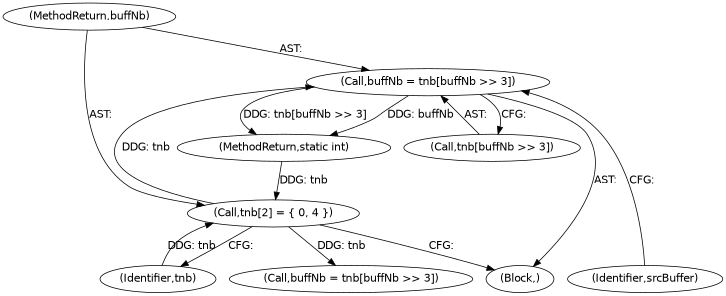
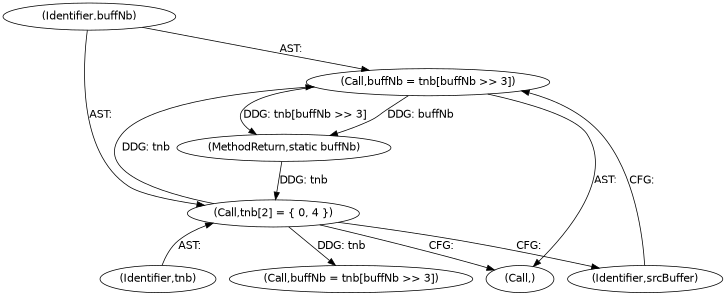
node "(MethodReturn,buffNb)": label "(MethodReturn,buffNb)" -> "(Identifier,buffNb)"
node "(MethodReturn,static int)": label "(MethodReturn,static int)" -> "(MethodReturn,static buffNb)"
node "(Call,tnb[buffNb >> 3])": removed
edge "(Call,tnb[2] = { 0, 4 })" -> "(Identifier,tnb)": now "(Call,tnb[2] = { 0, 4 })" -> "(Identifier,srcBuffer)"
edge "(Identifier,tnb)" -> "(Call,tnb[2] = { 0, 4 })": label "DDG: tnb" -> "AST: "
node "(Block,)": label "(Block,)" -> "(Call,)"
